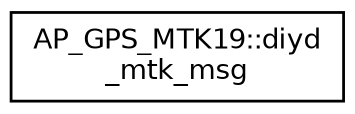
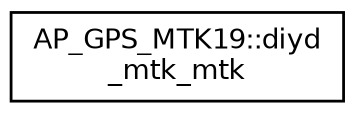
node "AP_GPS_MTK19::diyd _mtk_msg": label "AP_GPS_MTK19::diyd _mtk_msg" -> "AP_GPS_MTK19::diyd _mtk_mtk"
